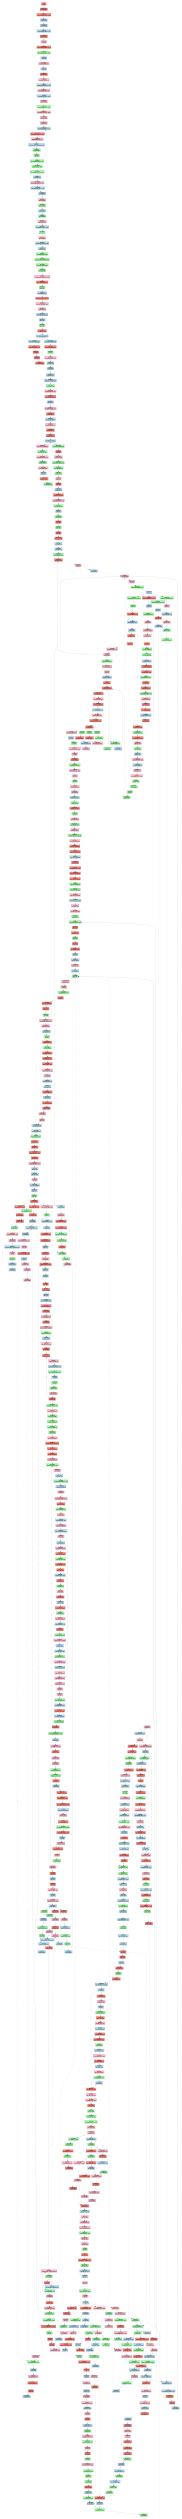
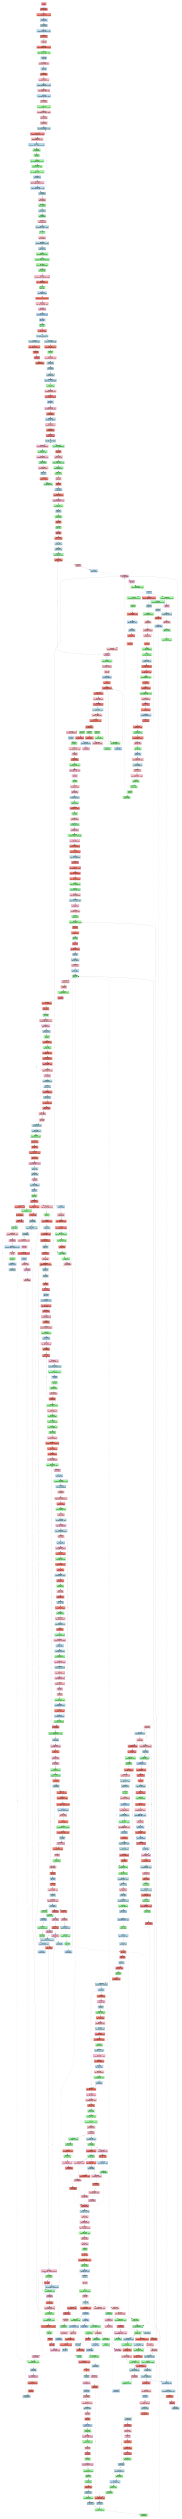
node "0x0047bcae cmpl $0x13<UINT8>, %esi": fillcolor lightblue -> salmon
